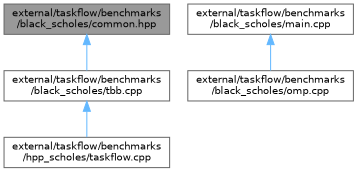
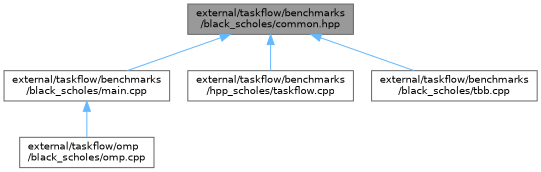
edge "external/taskflow/benchmarks /black_scholes/main.cpp" -> "external/taskflow/benchmarks /black_scholes/common.hpp": added
node "external/taskflow/benchmarks /black_scholes/omp.cpp": label "external/taskflow/benchmarks /black_scholes/omp.cpp" -> "external/taskflow/omp /black_scholes/omp.cpp"
edge "external/taskflow/benchmarks /hpp_scholes/taskflow.cpp" -> "external/taskflow/benchmarks /black_scholes/tbb.cpp": now "external/taskflow/benchmarks /hpp_scholes/taskflow.cpp" -> "external/taskflow/benchmarks /black_scholes/common.hpp"
